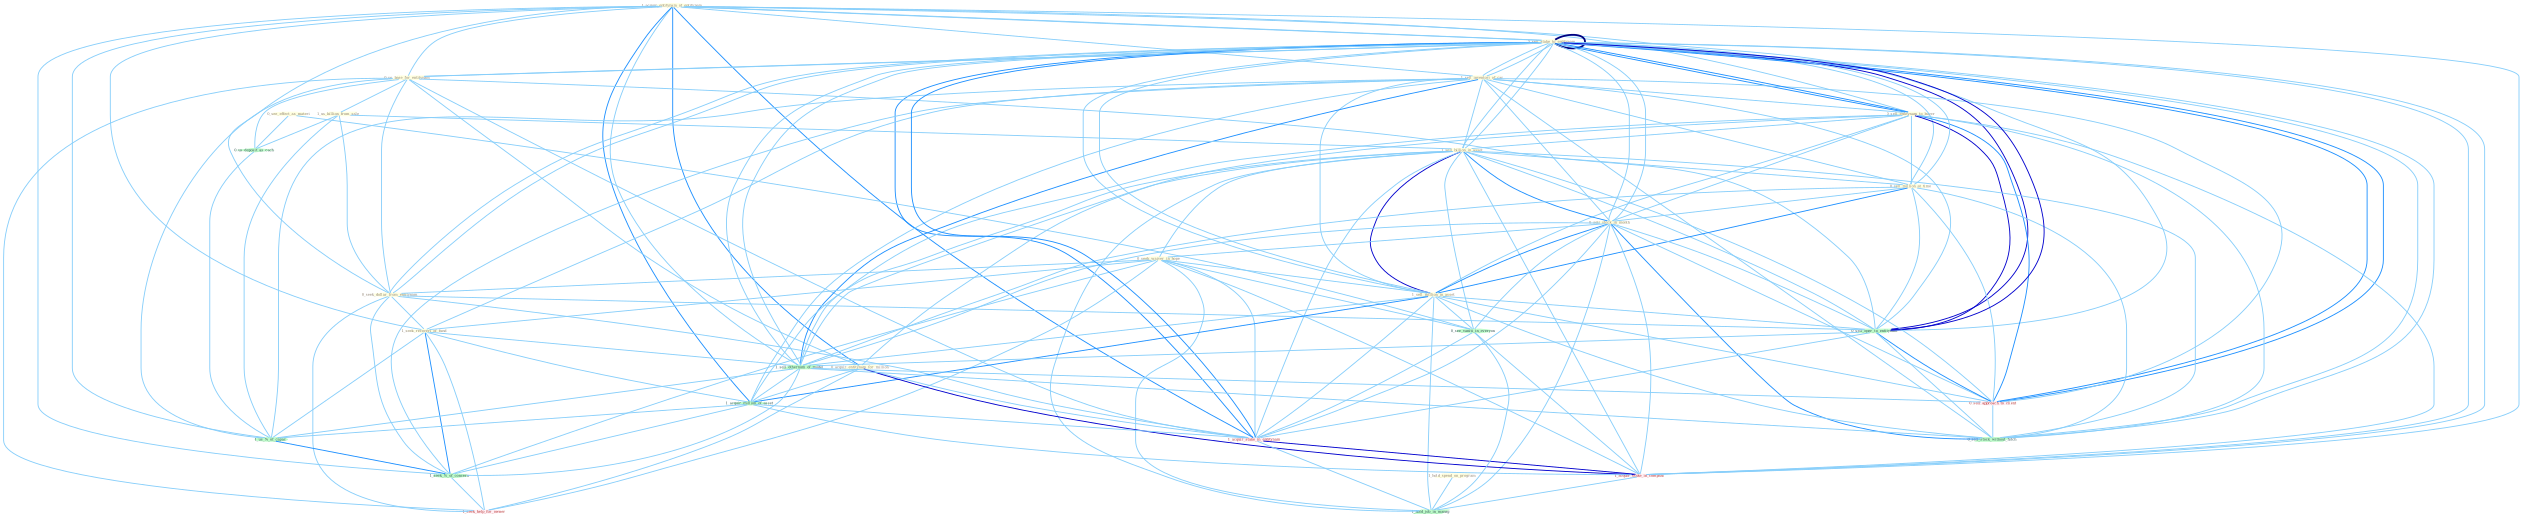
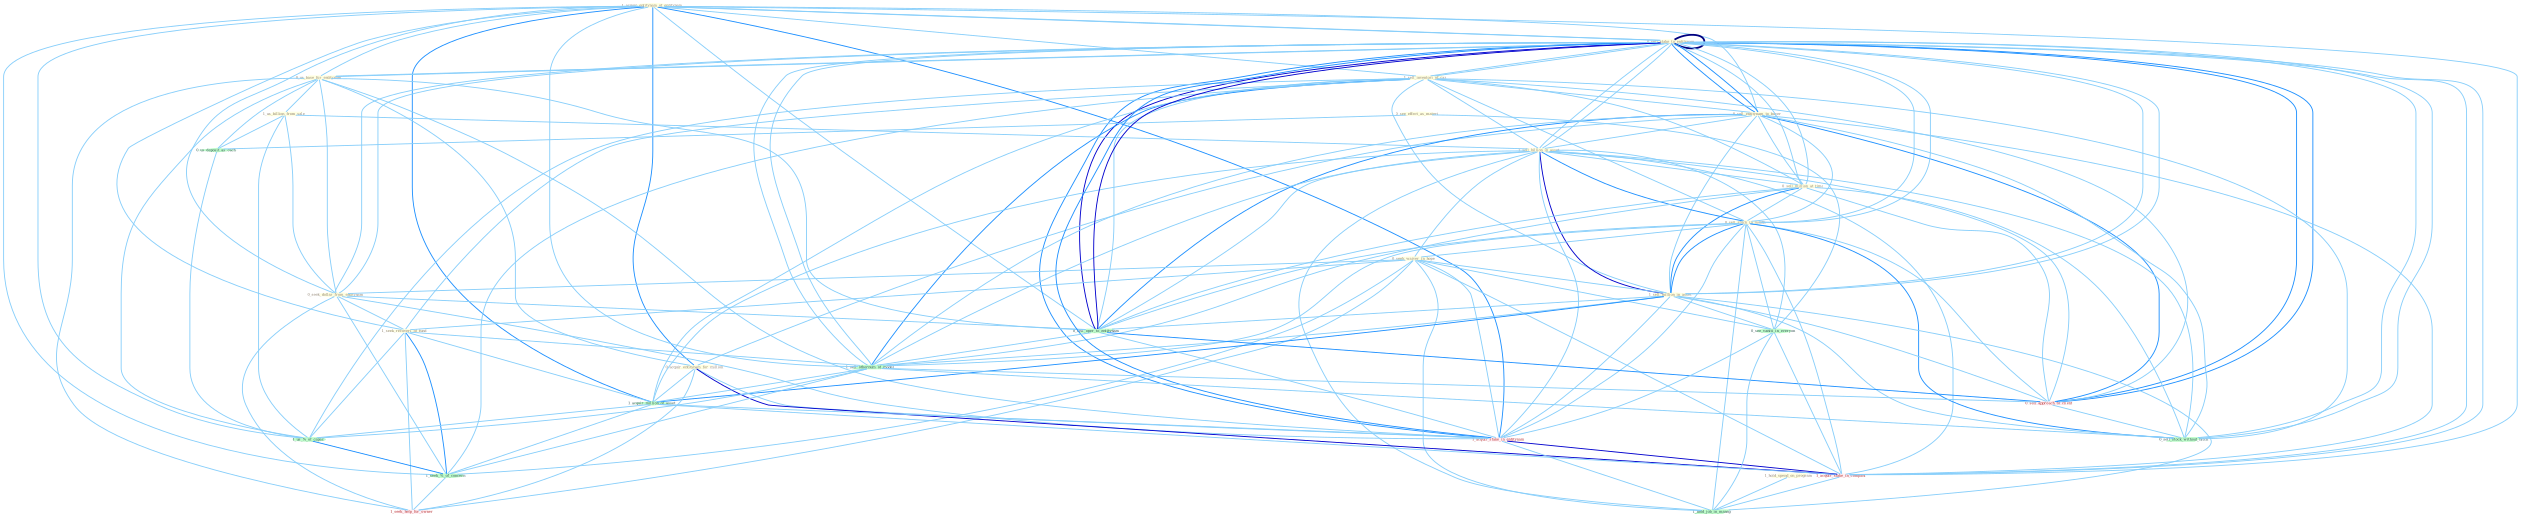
edge "0_sell_entitynam_to_buyer" -- "0_sell_oper_to_entitynam": color #0000cd -> #1e90ff
edge "0_sell_oper_to_entitynam" -- "0_sell_stock_without_hitch": removed
